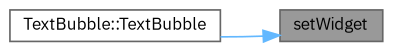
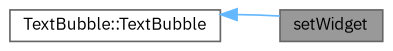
edge "TextBubble::TextBubble" -> "setWidget": reversed
